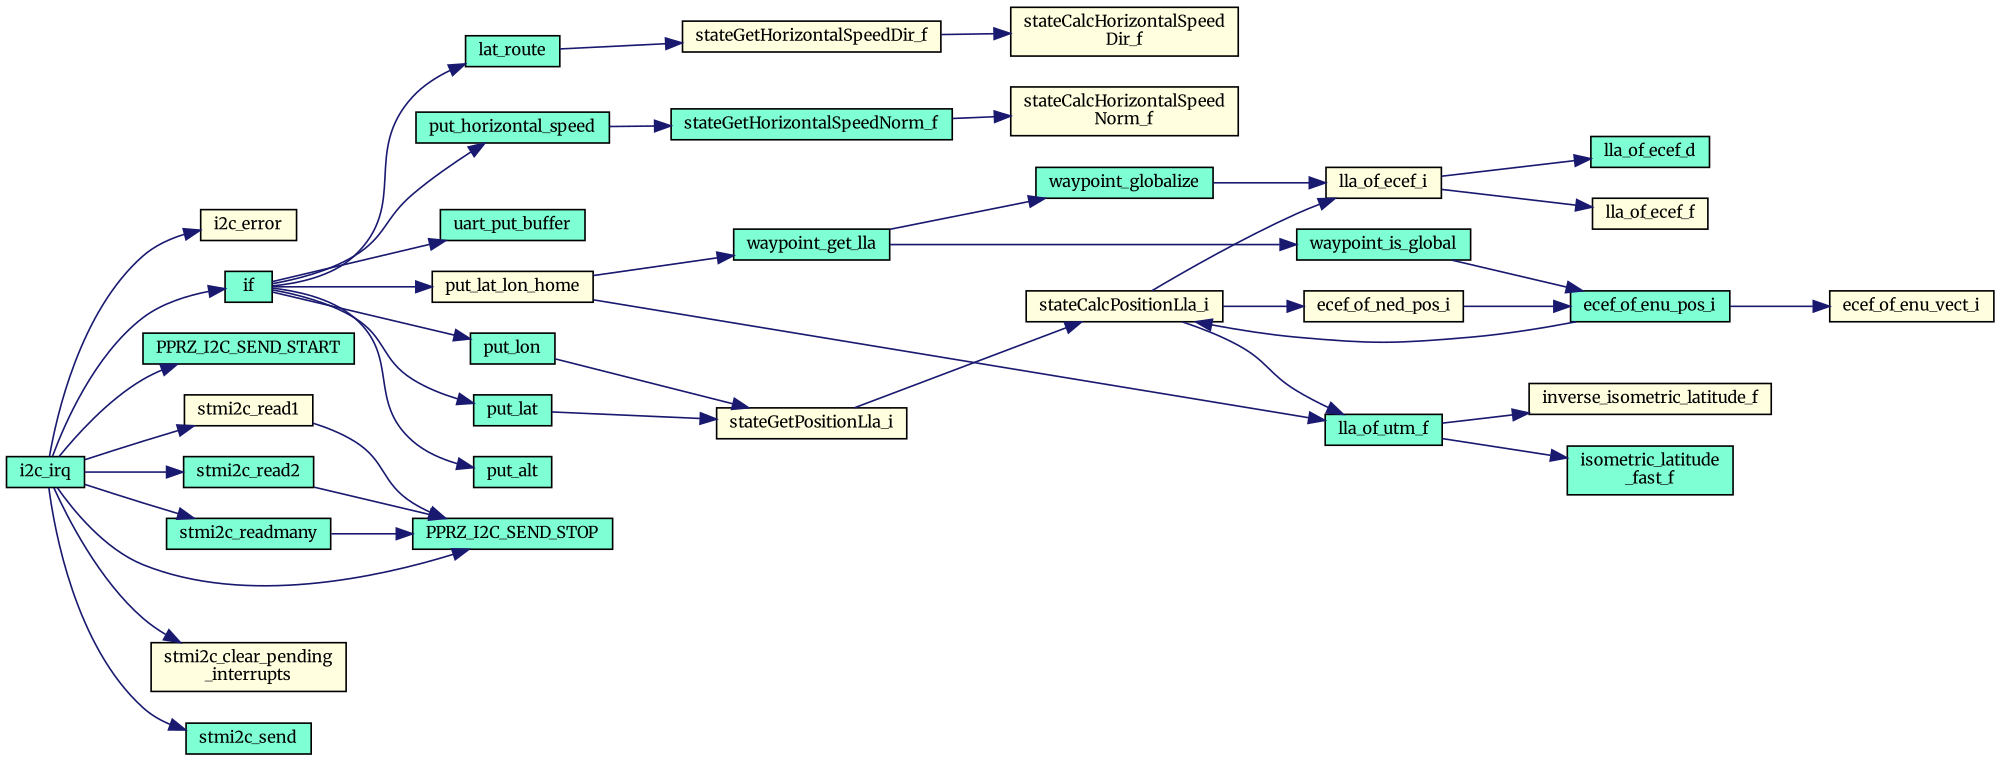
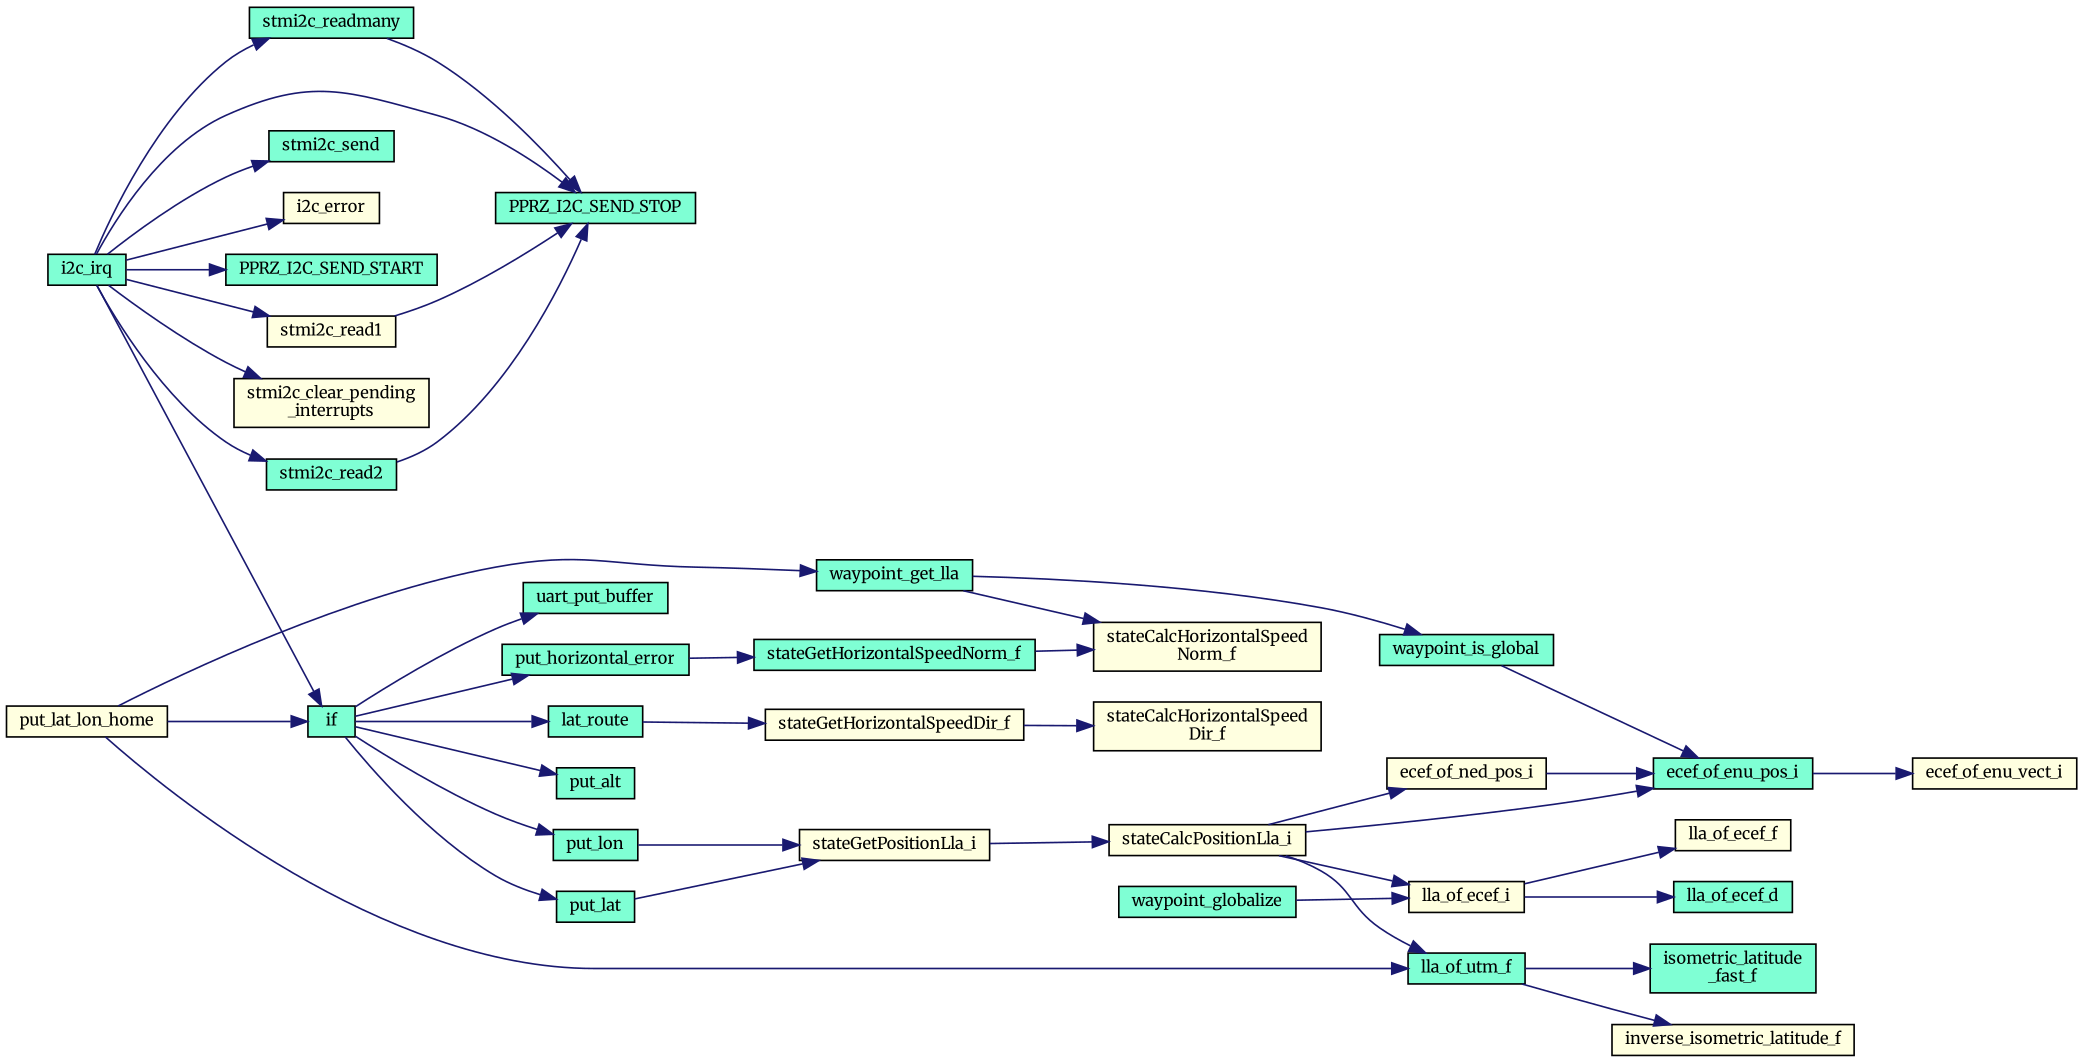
node "put_horizontal_speed": label "put_horizontal_speed" -> "put_horizontal_error"
edge "waypoint_get_lla" -> "waypoint_globalize": now "waypoint_get_lla" -> "stateCalcHorizontalSpeed Norm_f"
edge "if" -> "put_lat_lon_home": reversed
edge "ecef_of_enu_pos_i" -> "stateCalcPositionLla_i": reversed
